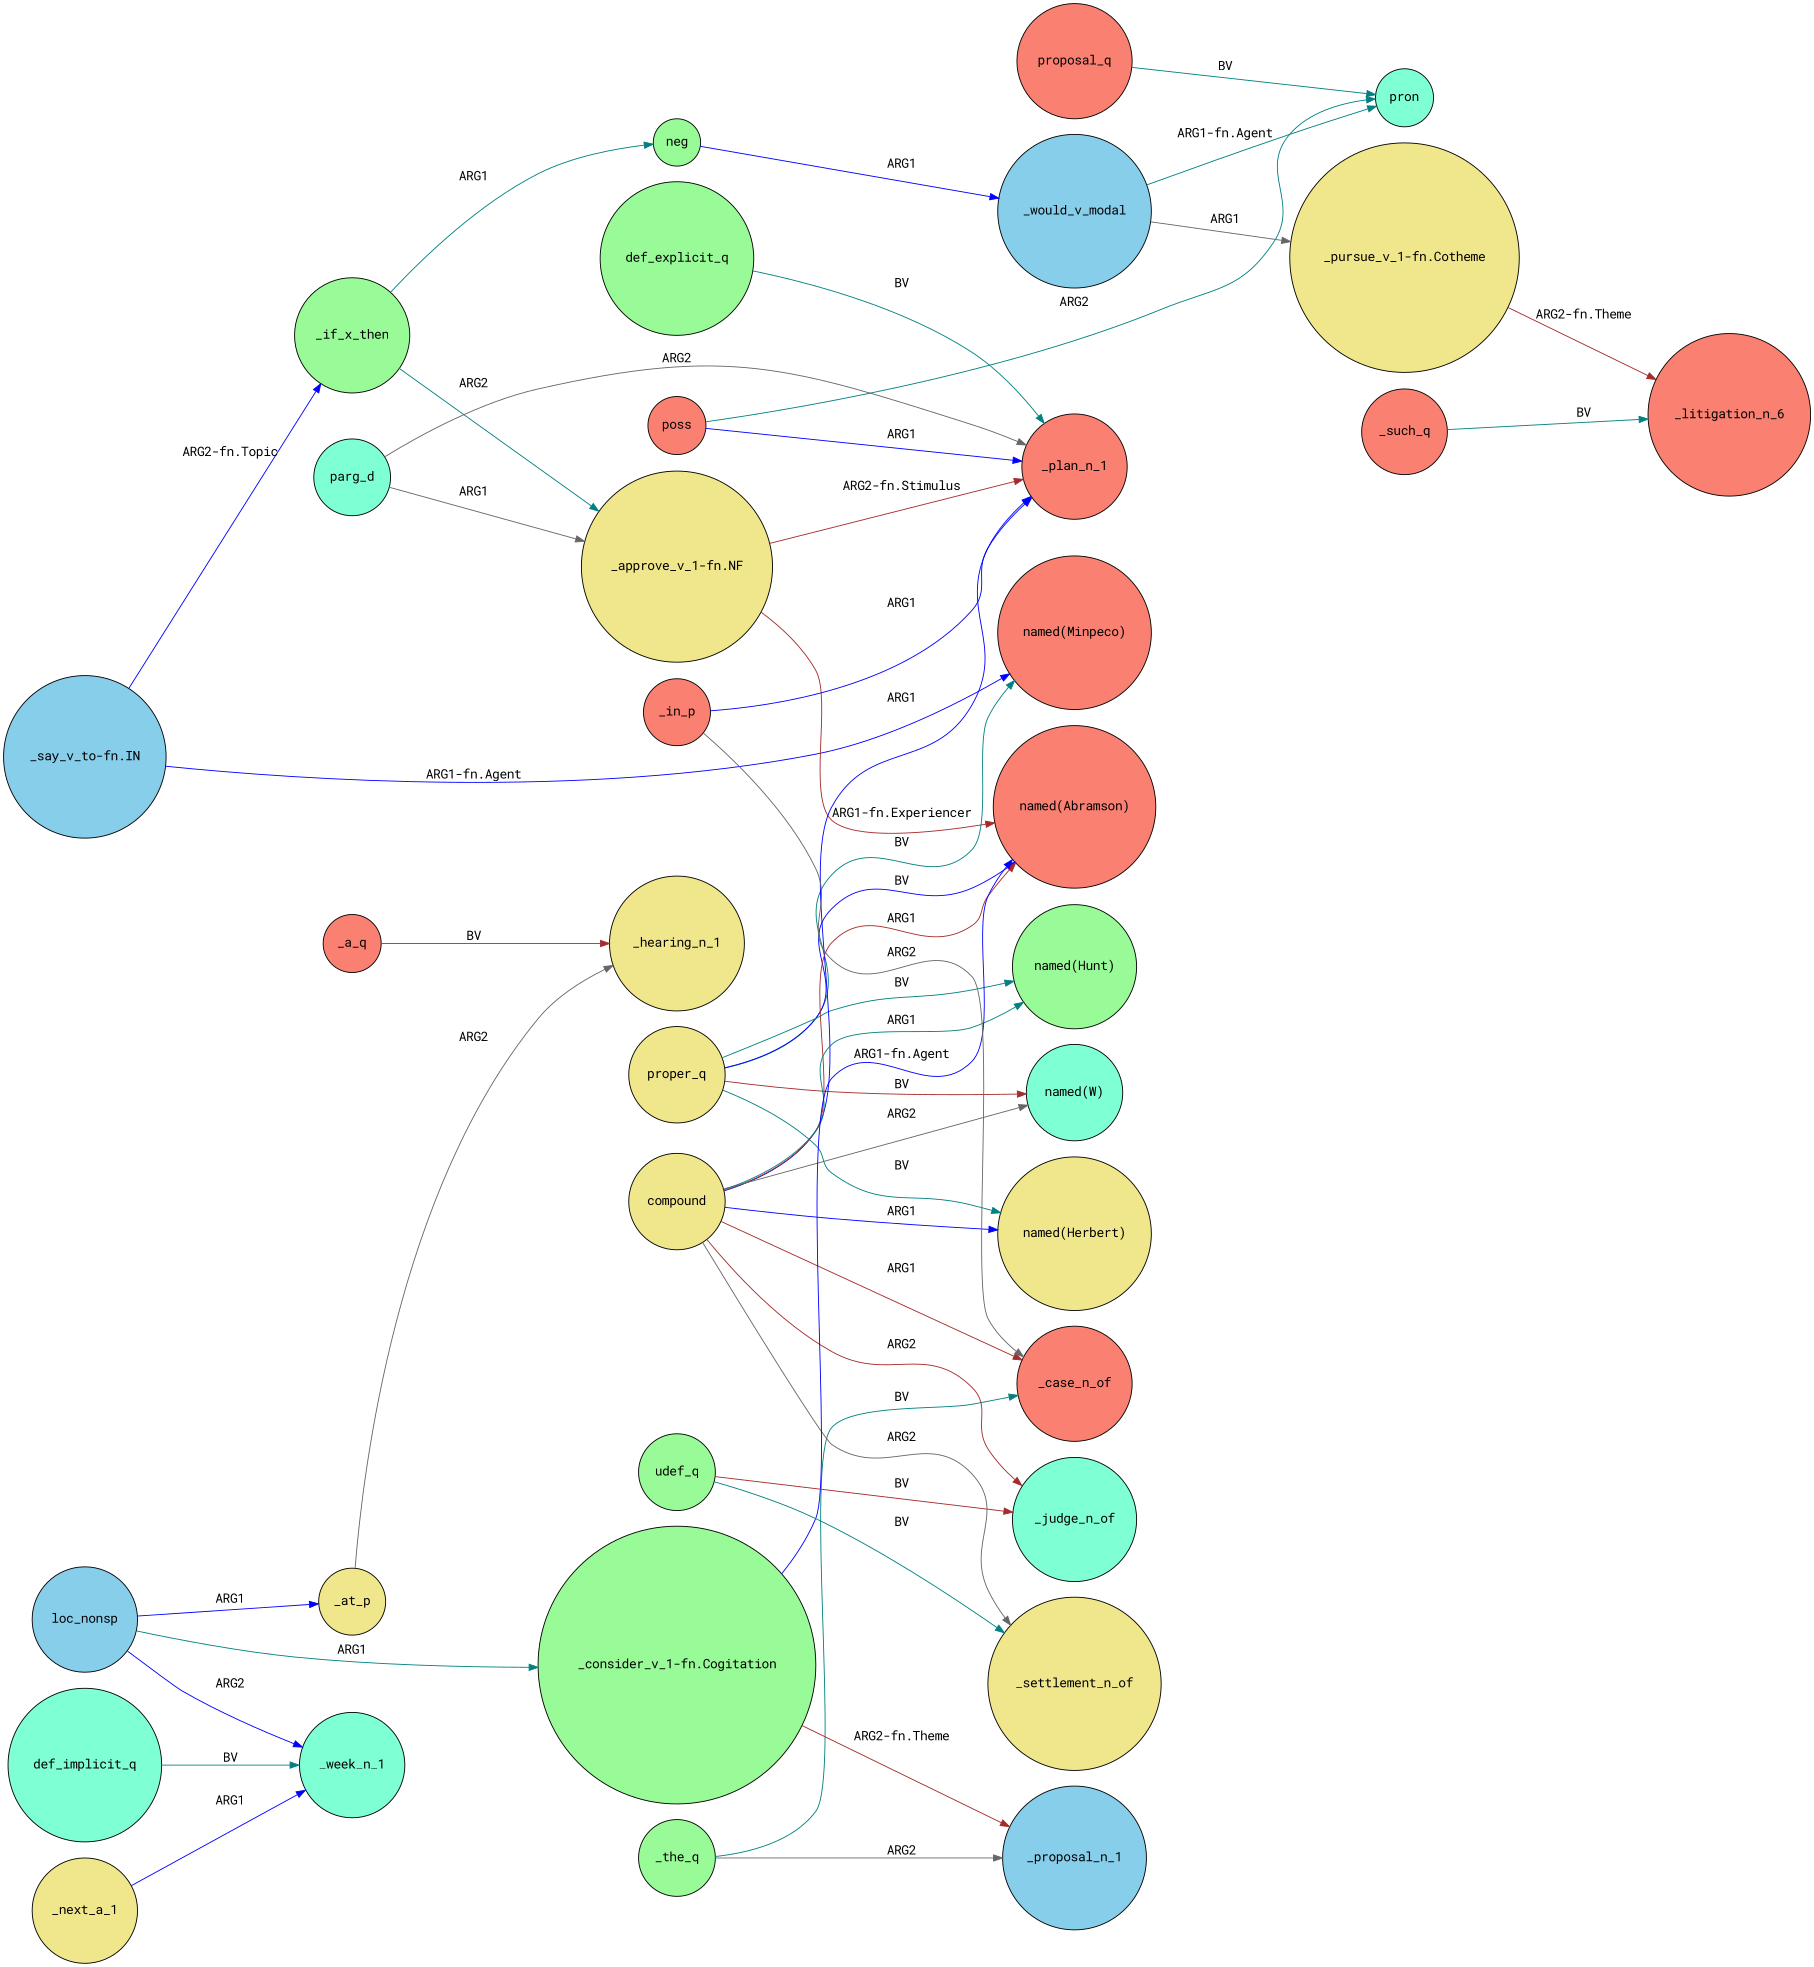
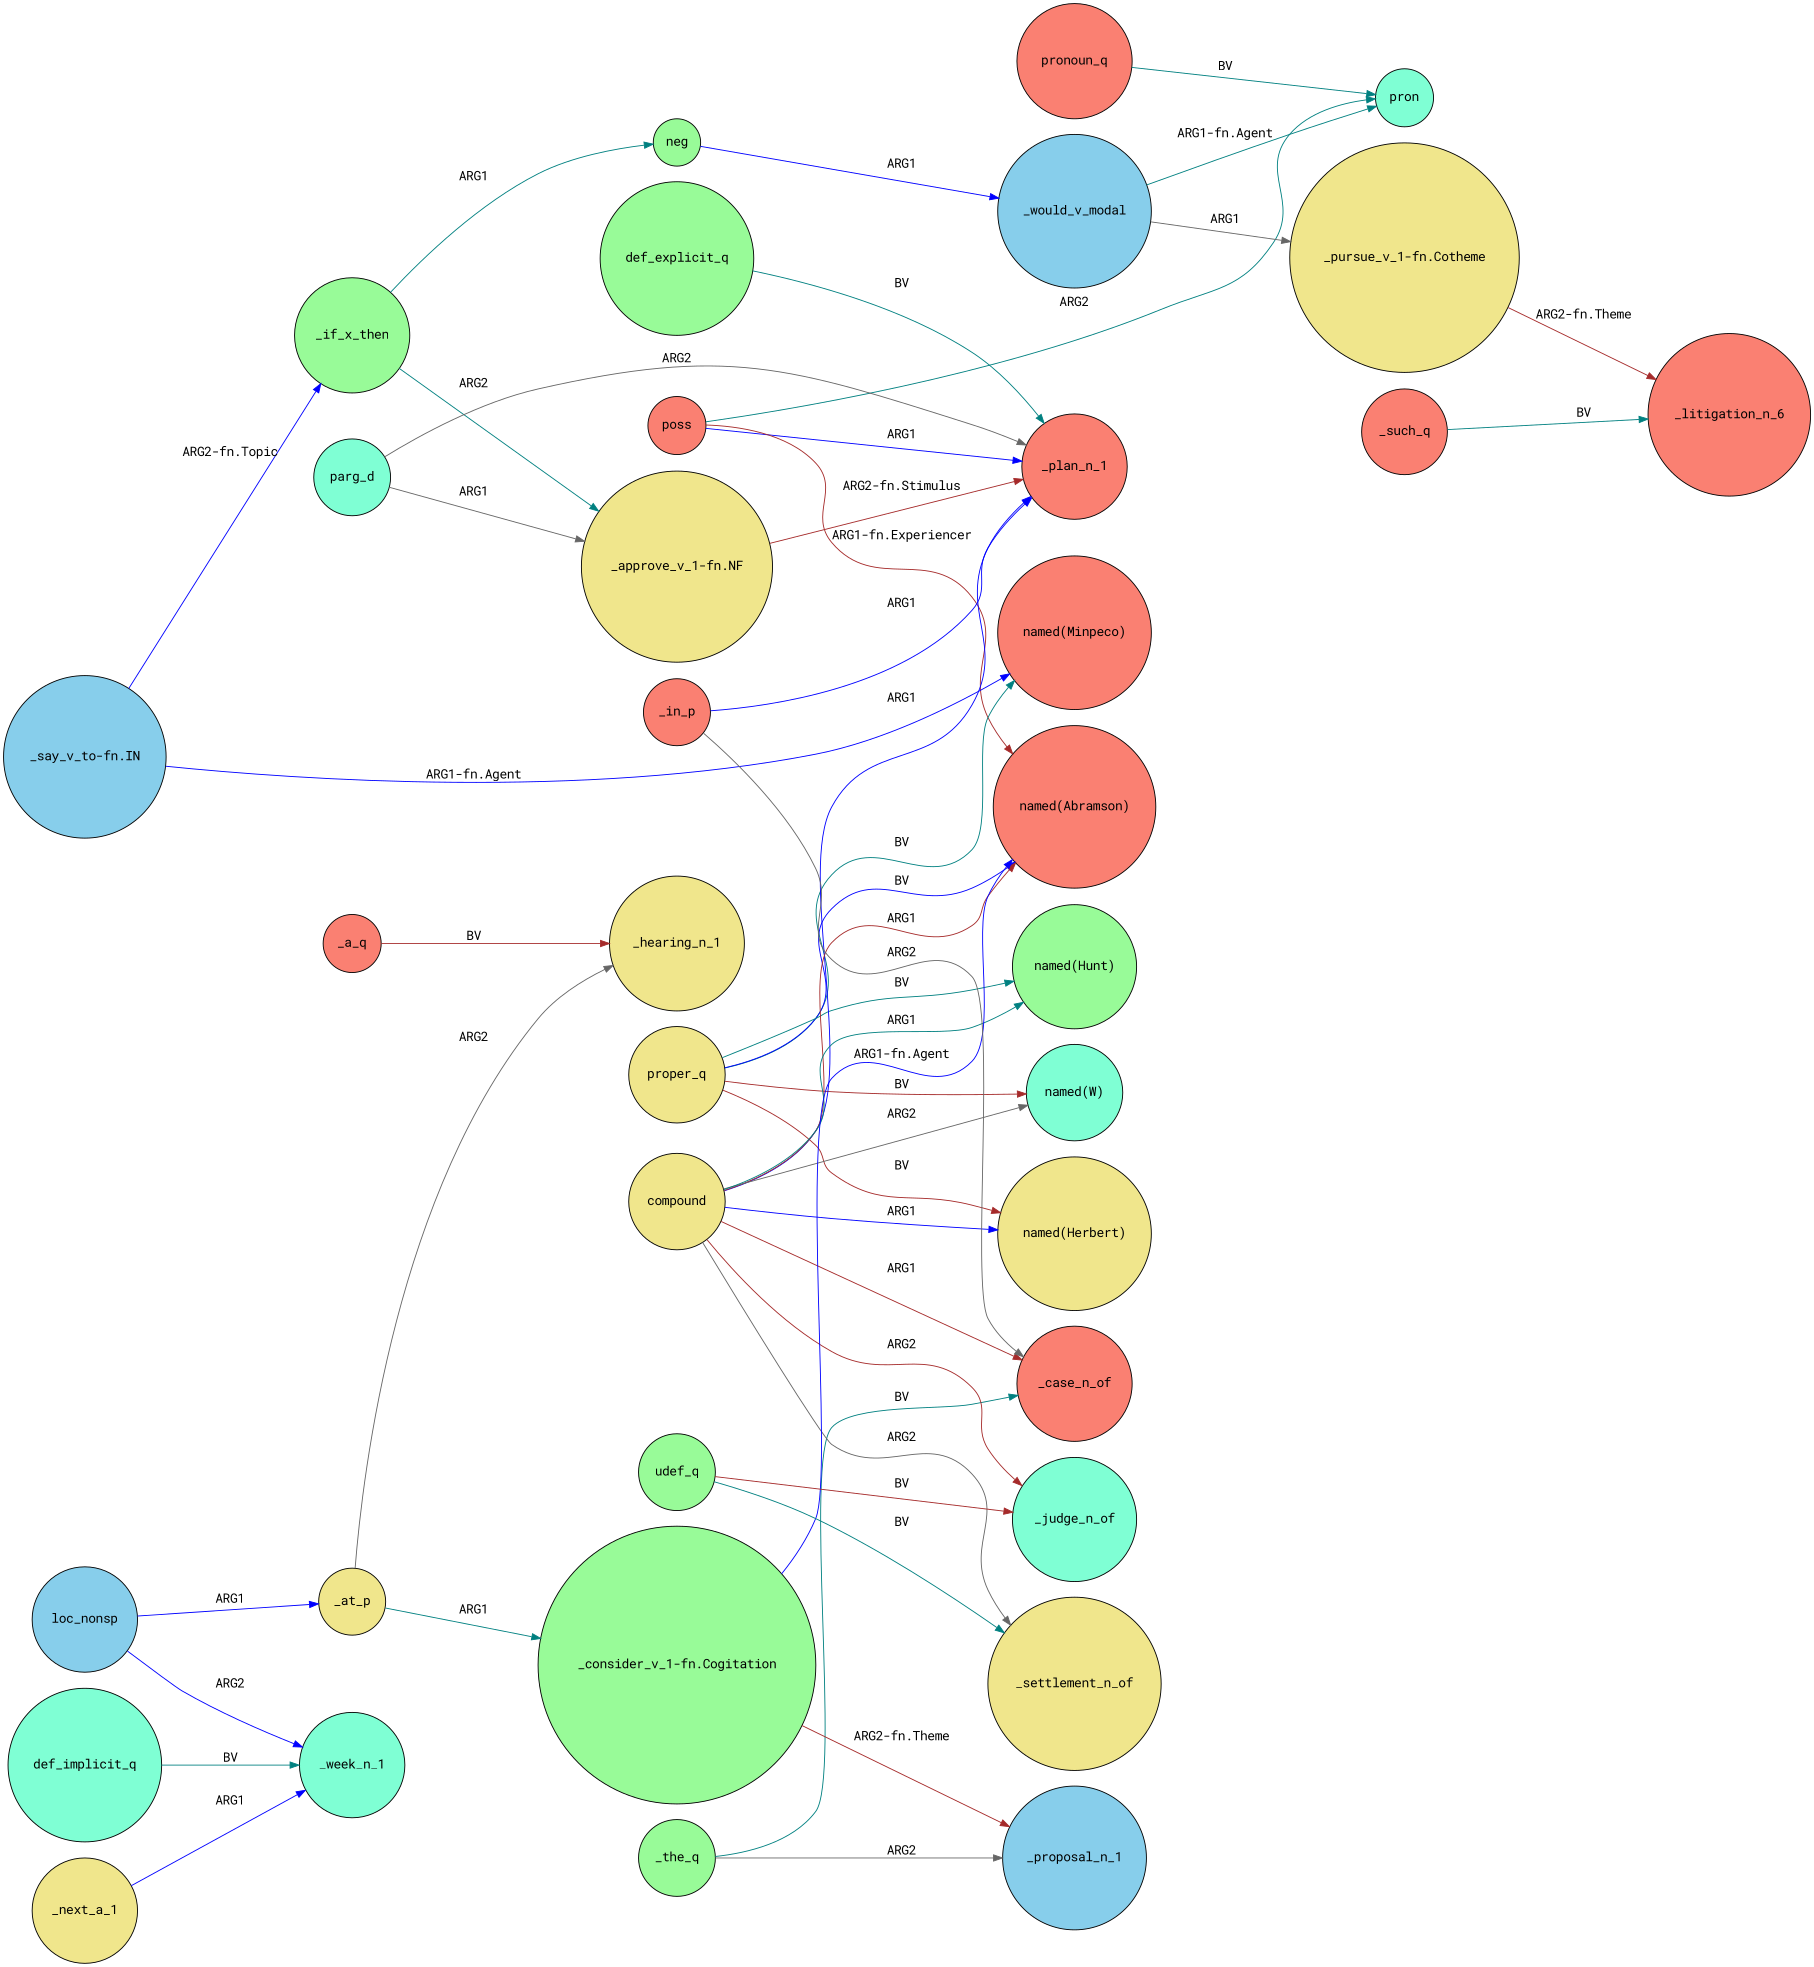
node "proposal_q": label "proposal_q" -> "pronoun_q"
edge "_approve_v_1-fn.NF" -> "named(Abramson)": now "poss" -> "named(Abramson)"
edge "proper_q" -> "named(Herbert)": color teal -> brown
edge "loc_nonsp" -> "_consider_v_1-fn.Cogitation": now "_at_p" -> "_consider_v_1-fn.Cogitation"
